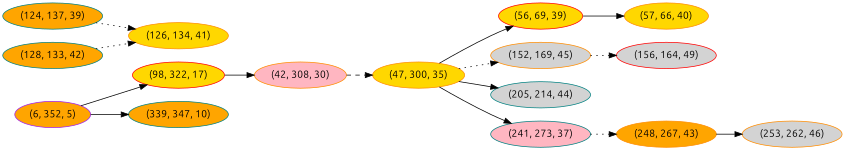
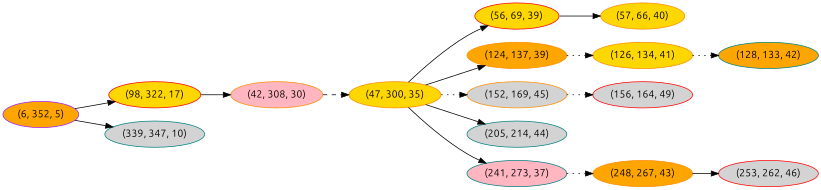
node "(124, 137, 39)": color teal -> darkorange
edge "(128, 133, 42)" -> "(126, 134, 41)": reversed
edge "(47, 300, 35)" -> "(124, 137, 39)": added
node "(339, 347, 10)": fillcolor orange -> lightgrey
node "(253, 262, 46)": color darkorange -> red
